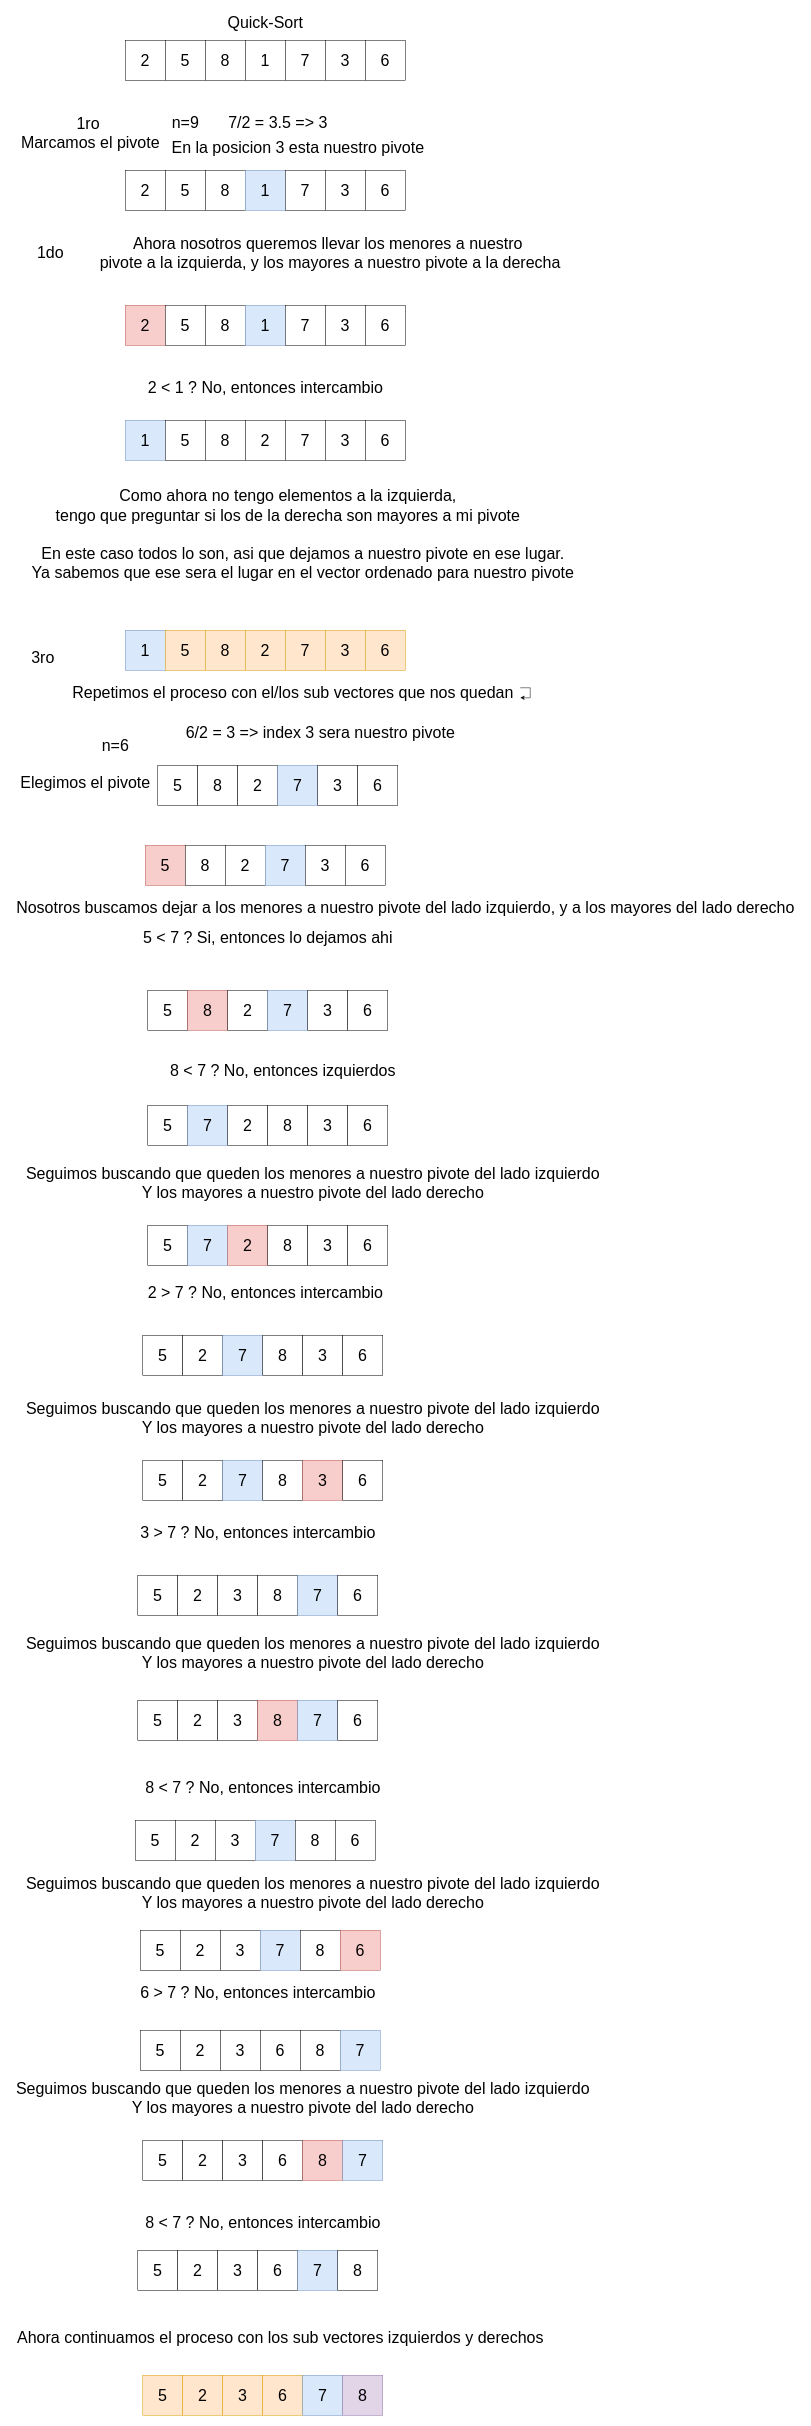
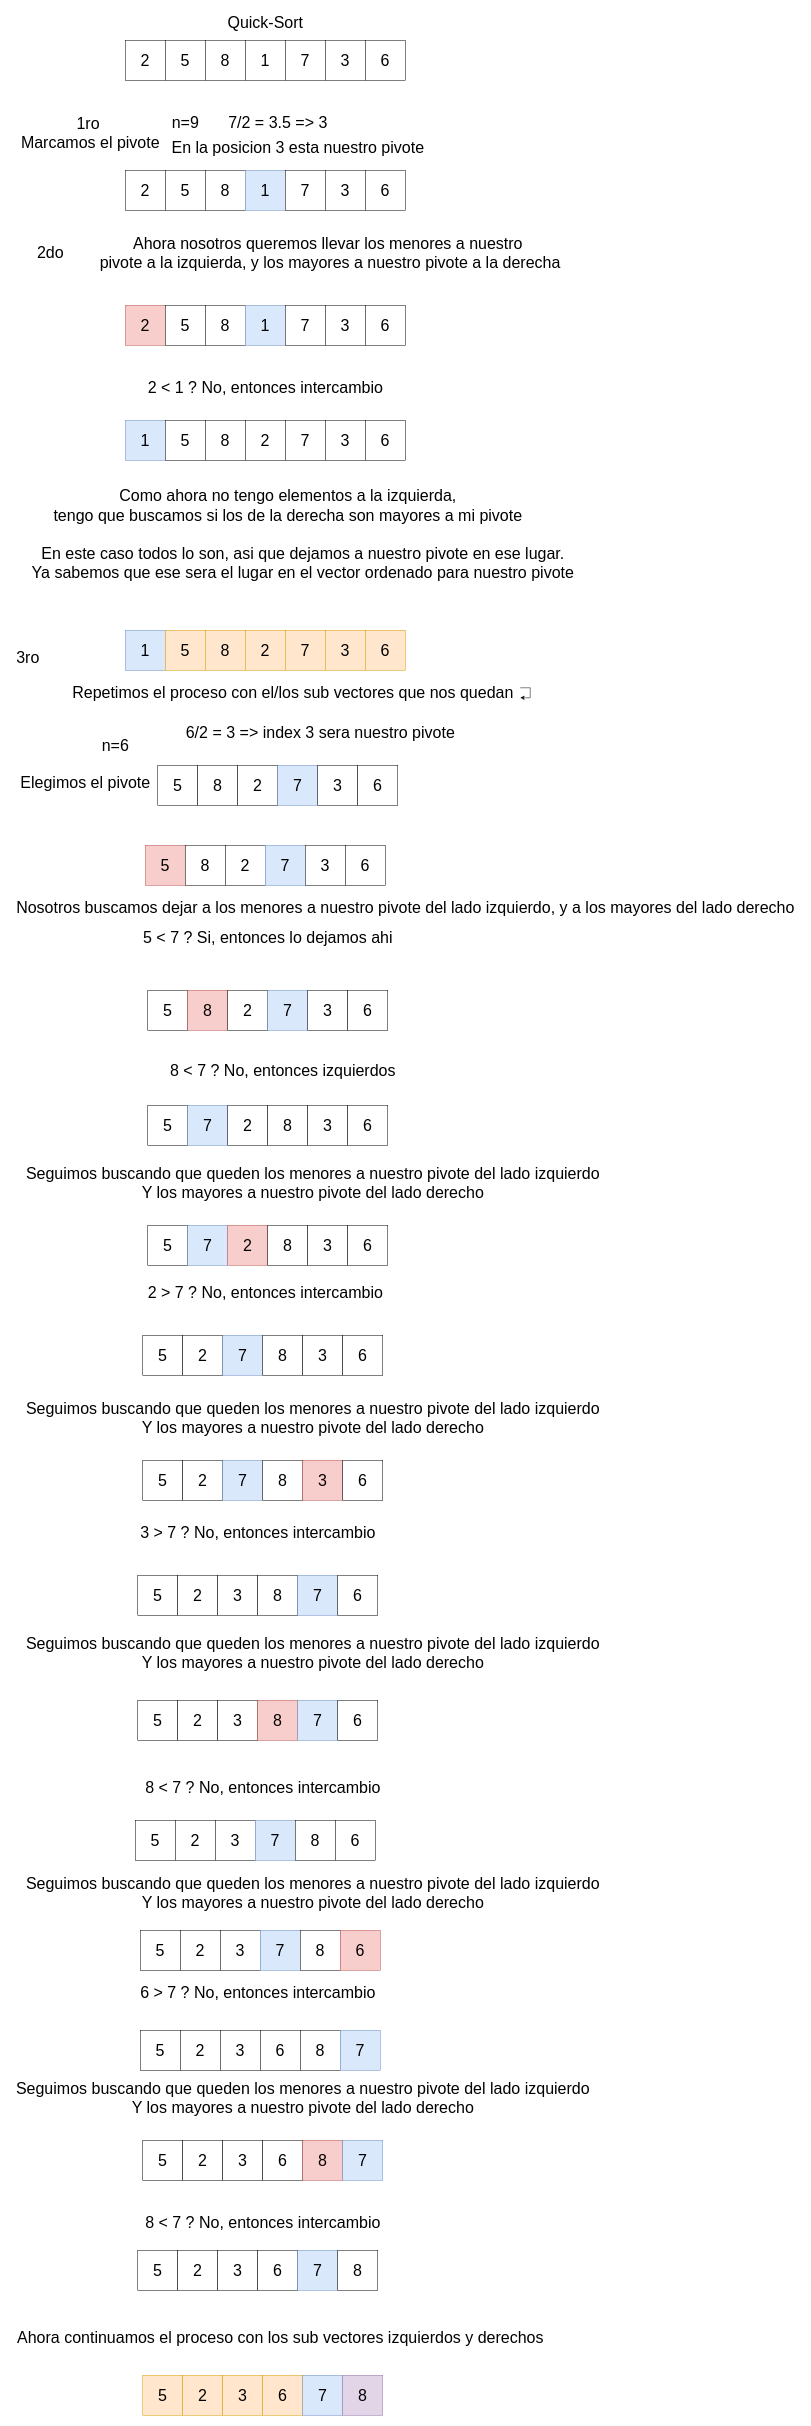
node "1do": label "1do" -> "2do"
node "Como ahora no tengo elementos a la izquierda, tengo que preguntar si los de la derecha son mayores a mi pivote": label "Como ahora no tengo elementos a la izquierda, tengo que preguntar si los de la derecha son mayores a mi pivote" -> "Como ahora no tengo elementos a la izquierda, tengo que buscamos si los de la derecha son mayores a mi pivote"
node "3ro": moved (43, 658) -> (28, 658)
